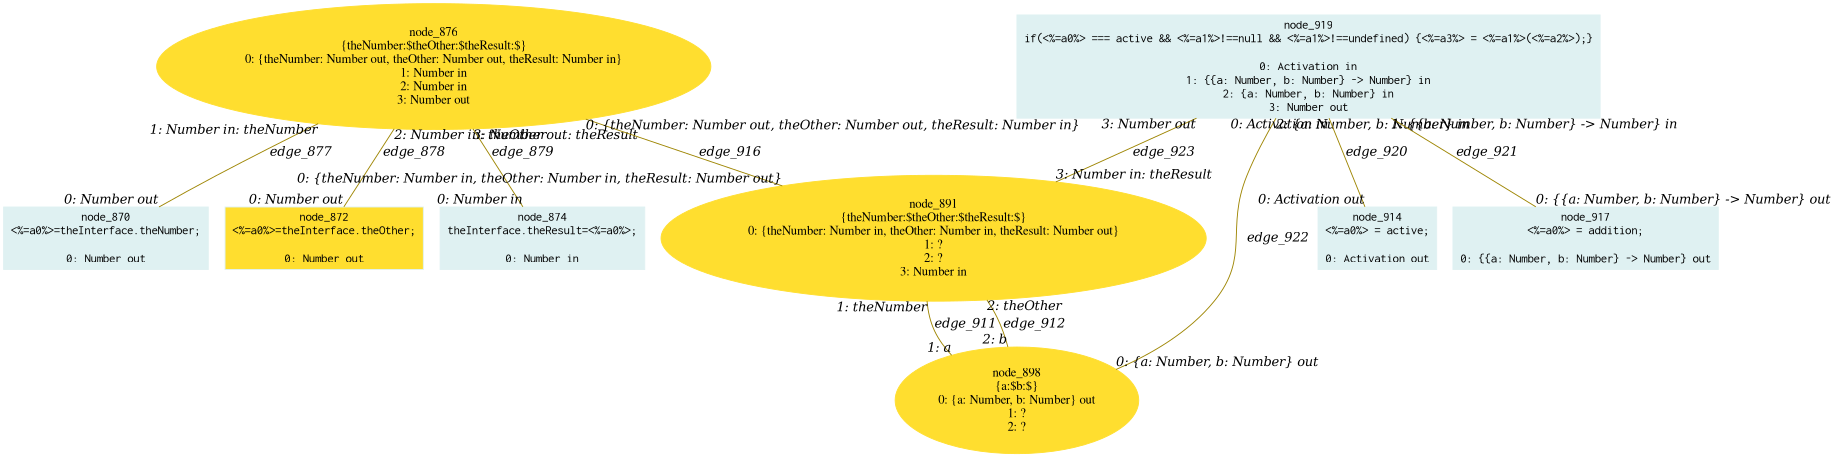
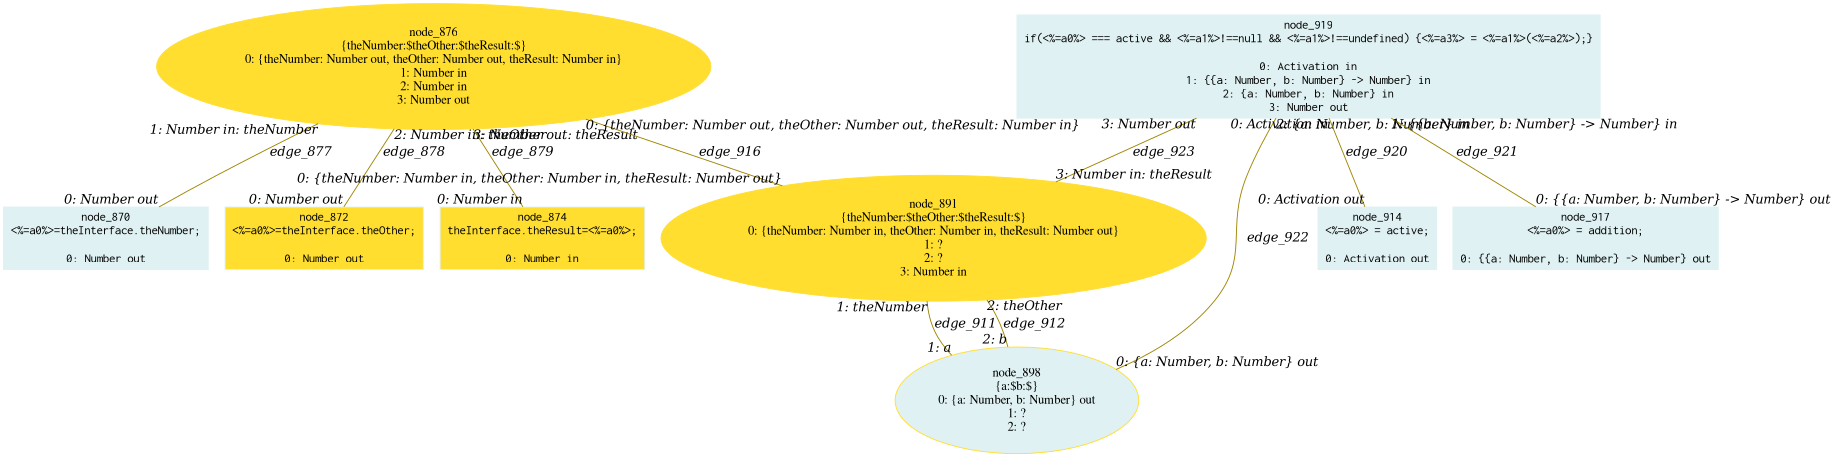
node "node_874 theInterface.theResult=<%=a0%>; 0: Number in": fillcolor #dff1f2 -> #ffde2f
node "node_898 {a:$b:$} 0: {a: Number, b: Number} out 1: ? 2: ?": fillcolor #ffde2f -> #dff1f2
